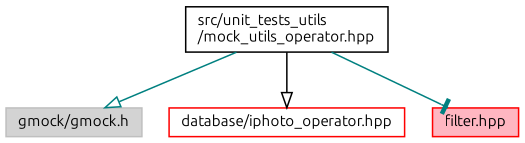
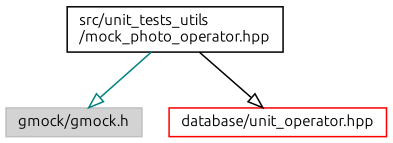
node "src/unit_tests_utils /mock_utils_operator.hpp": label "src/unit_tests_utils /mock_utils_operator.hpp" -> "src/unit_tests_utils /mock_photo_operator.hpp"
node "database/iphoto_operator.hpp": label "database/iphoto_operator.hpp" -> "database/unit_operator.hpp"
node "filter.hpp": removed
